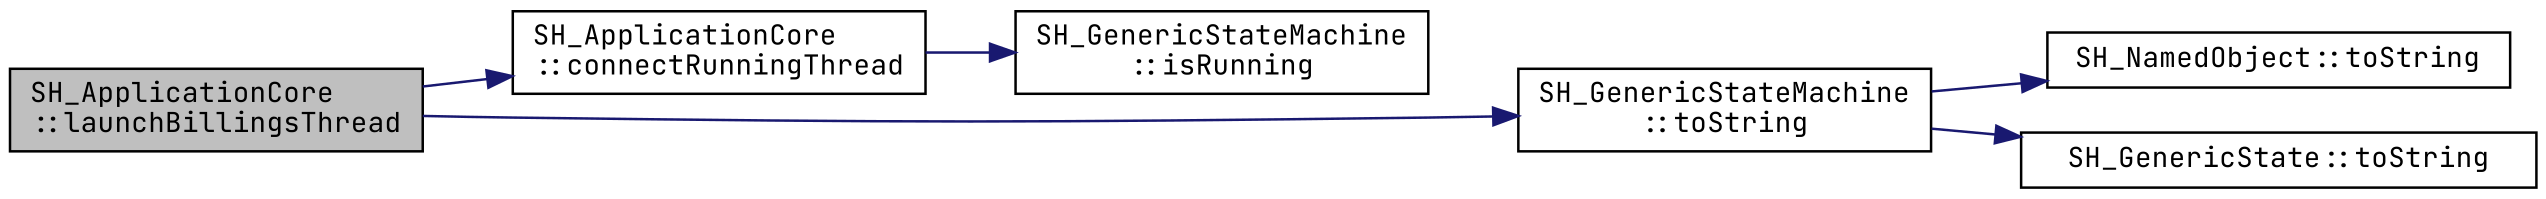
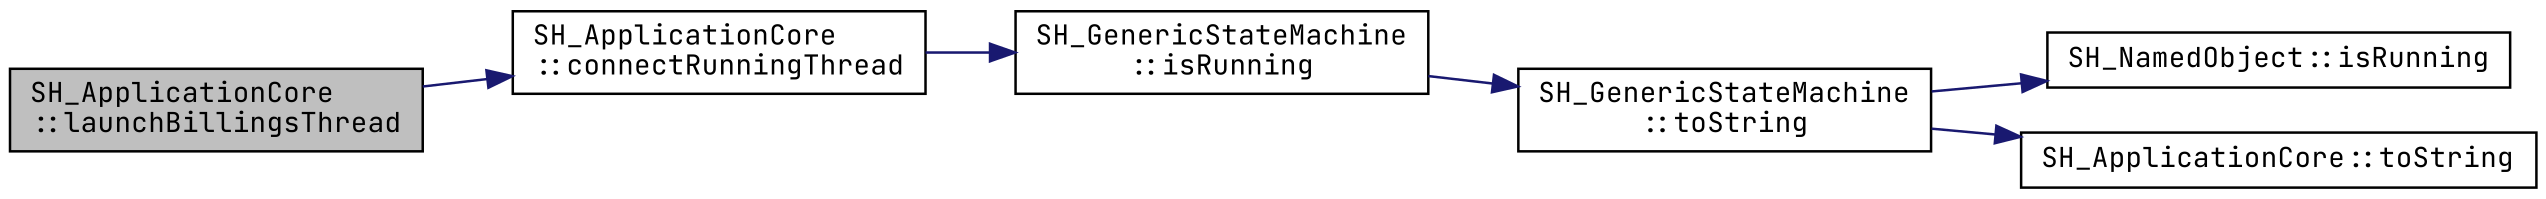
node "SH_NamedObject::toString": label "SH_NamedObject::toString" -> "SH_NamedObject::isRunning"
edge "SH_ApplicationCore ::launchBillingsThread" -> "SH_GenericStateMachine ::toString": now "SH_GenericStateMachine ::isRunning" -> "SH_GenericStateMachine ::toString"
node "SH_GenericState::toString": label "SH_GenericState::toString" -> "SH_ApplicationCore::toString"
